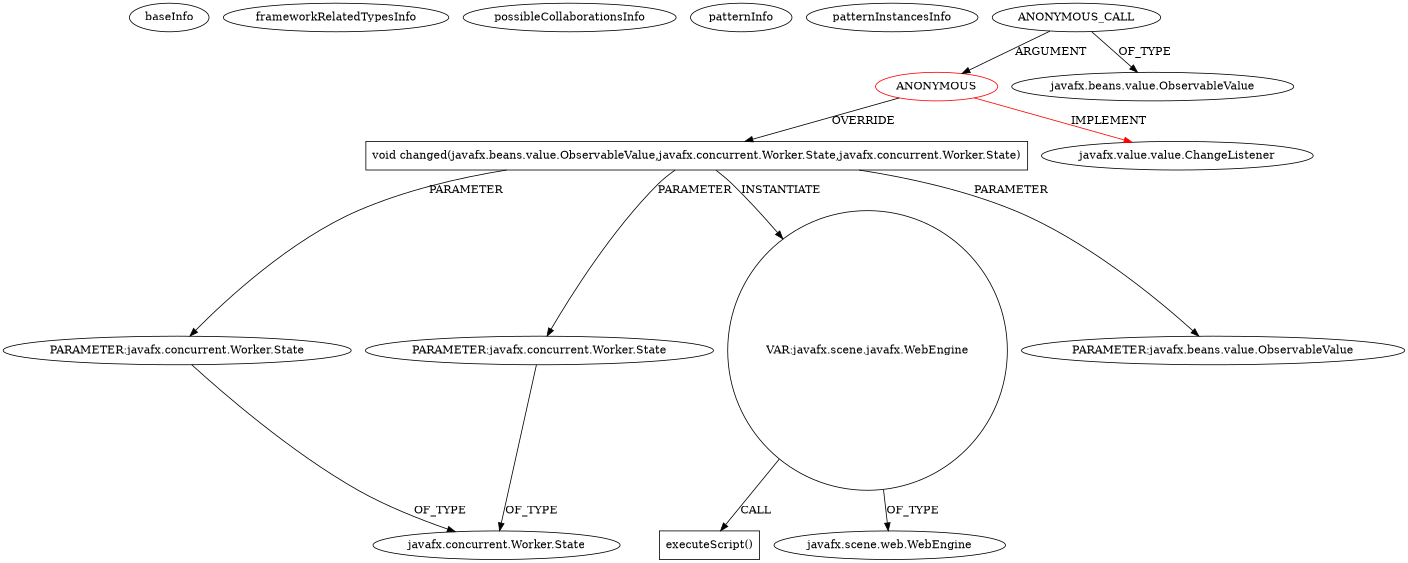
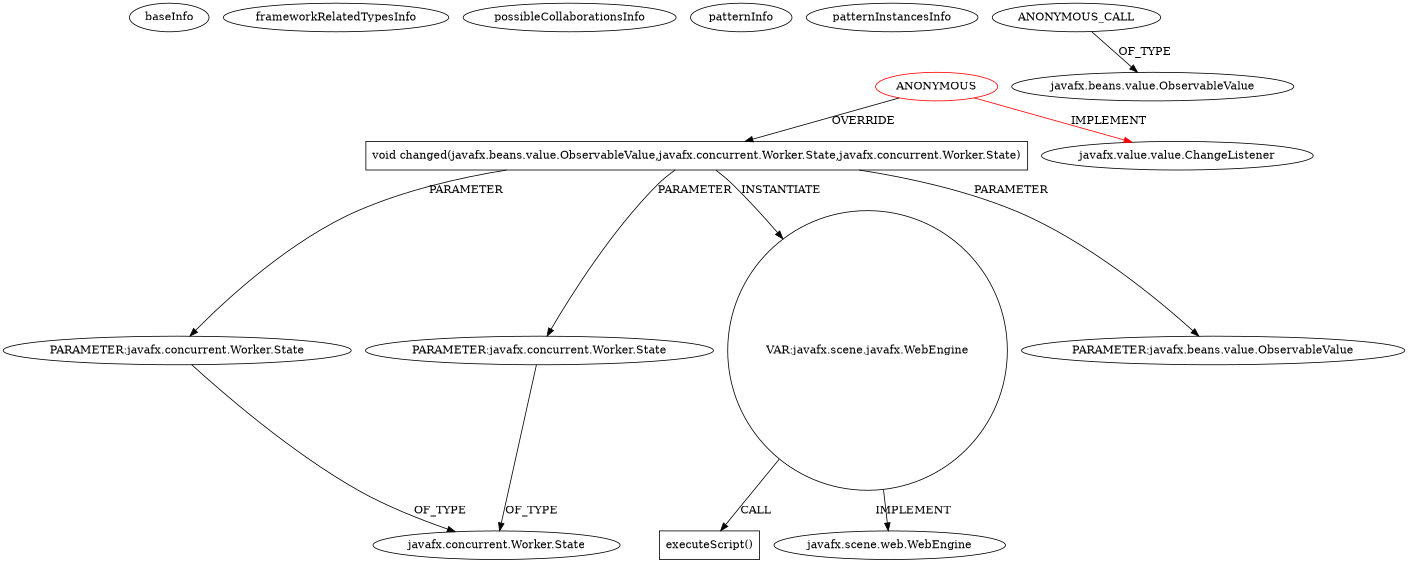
edge "ANONYMOUS_CALL" -> "ANONYMOUS": removed, label "ARGUMENT"
edge "VAR:javafx.scene.javafx.WebEngine" -> "javafx.scene.web.WebEngine": label "OF_TYPE" -> "IMPLEMENT"
